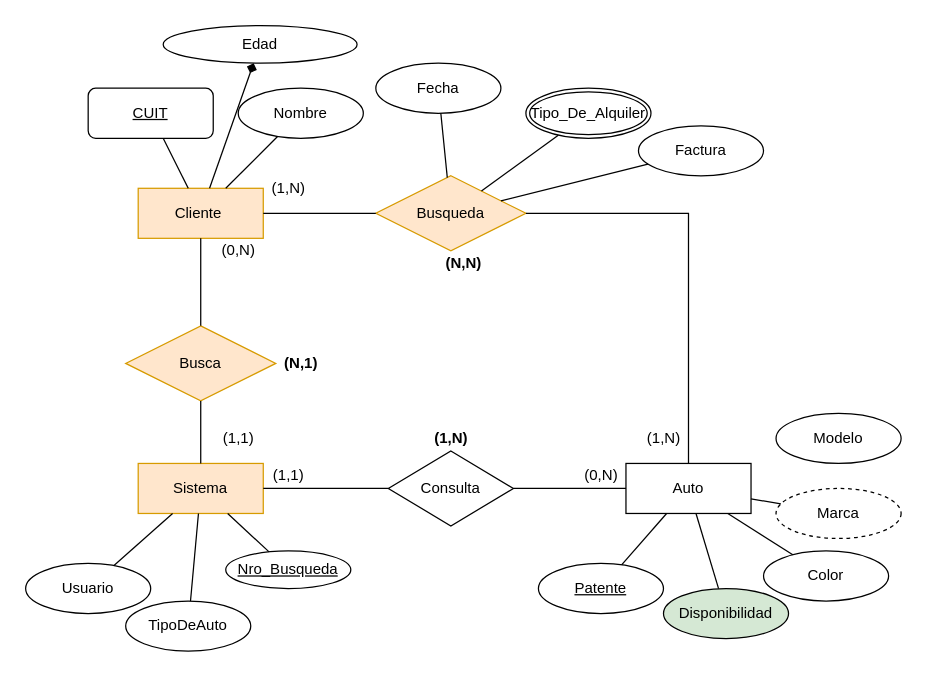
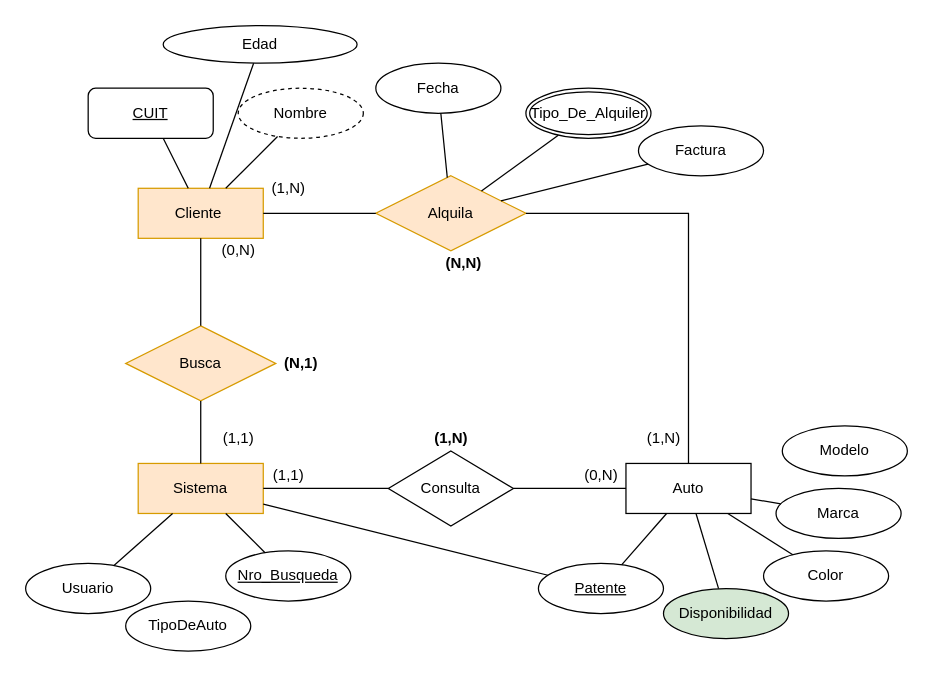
edge "Cliente" -> "Edad": arrowhead diamond -> none
node "Nombre": style solid -> dashed
node "Busqueda": label "Busqueda" -> "Alquila"
node "Modelo": moved (838, 438) -> (844, 451)
node "Marca": style dashed -> solid
edge "Sistema" -- "TipoDeAuto": now "Sistema" -- "Patente"
node "Nro_Busqueda": size 125x38 -> 125x50
